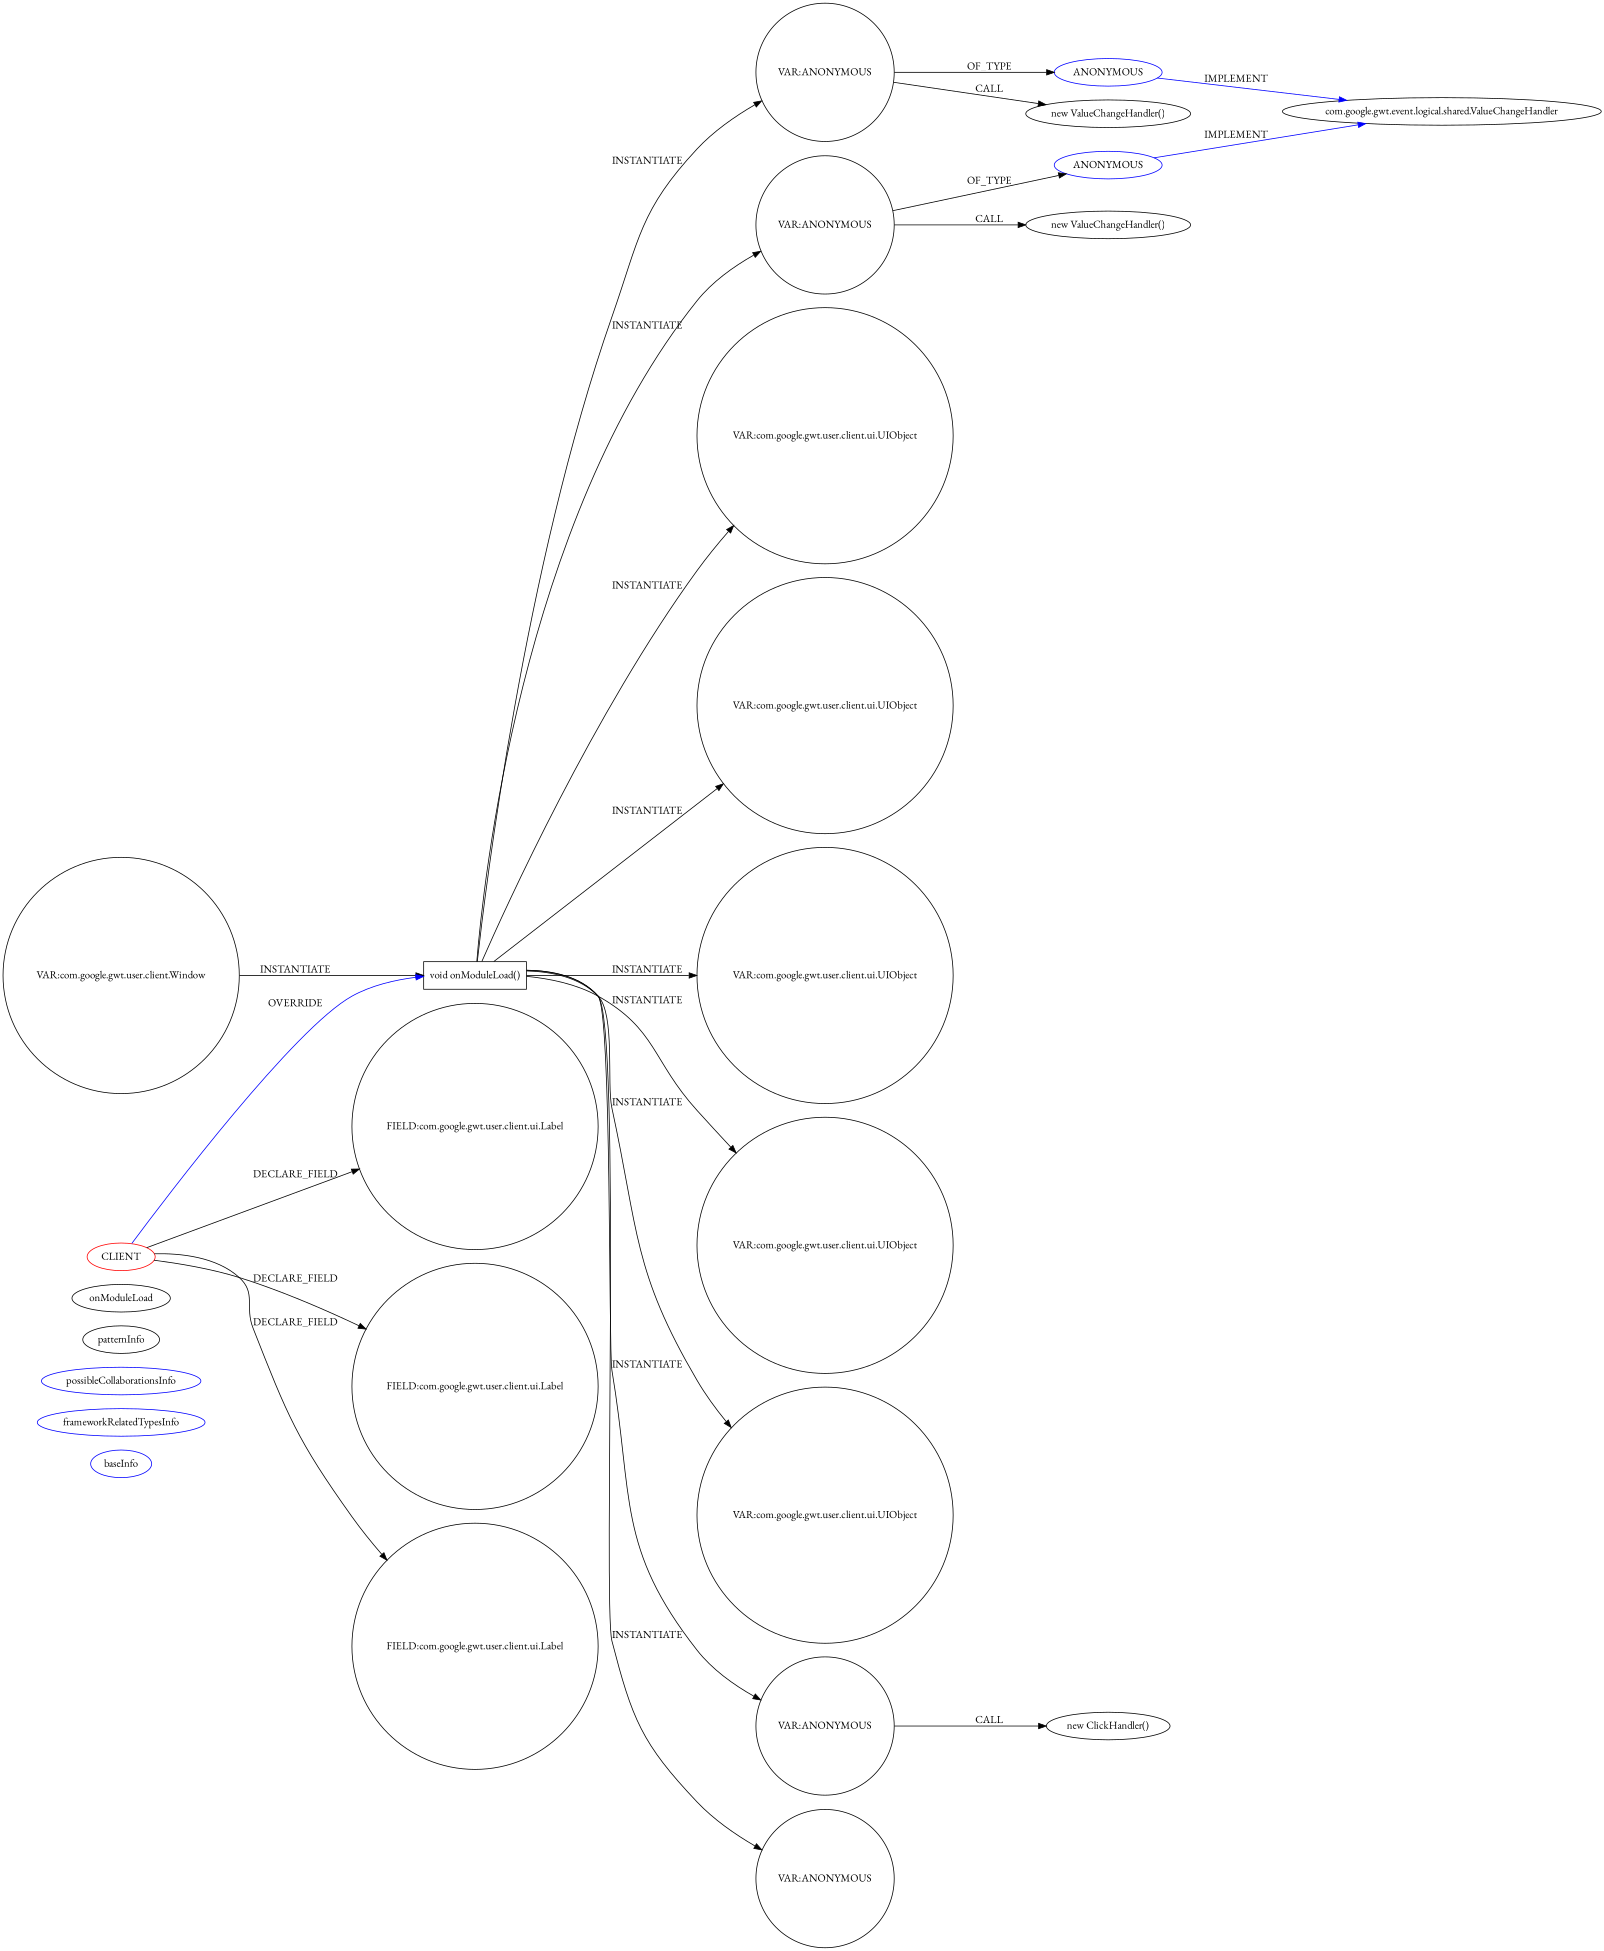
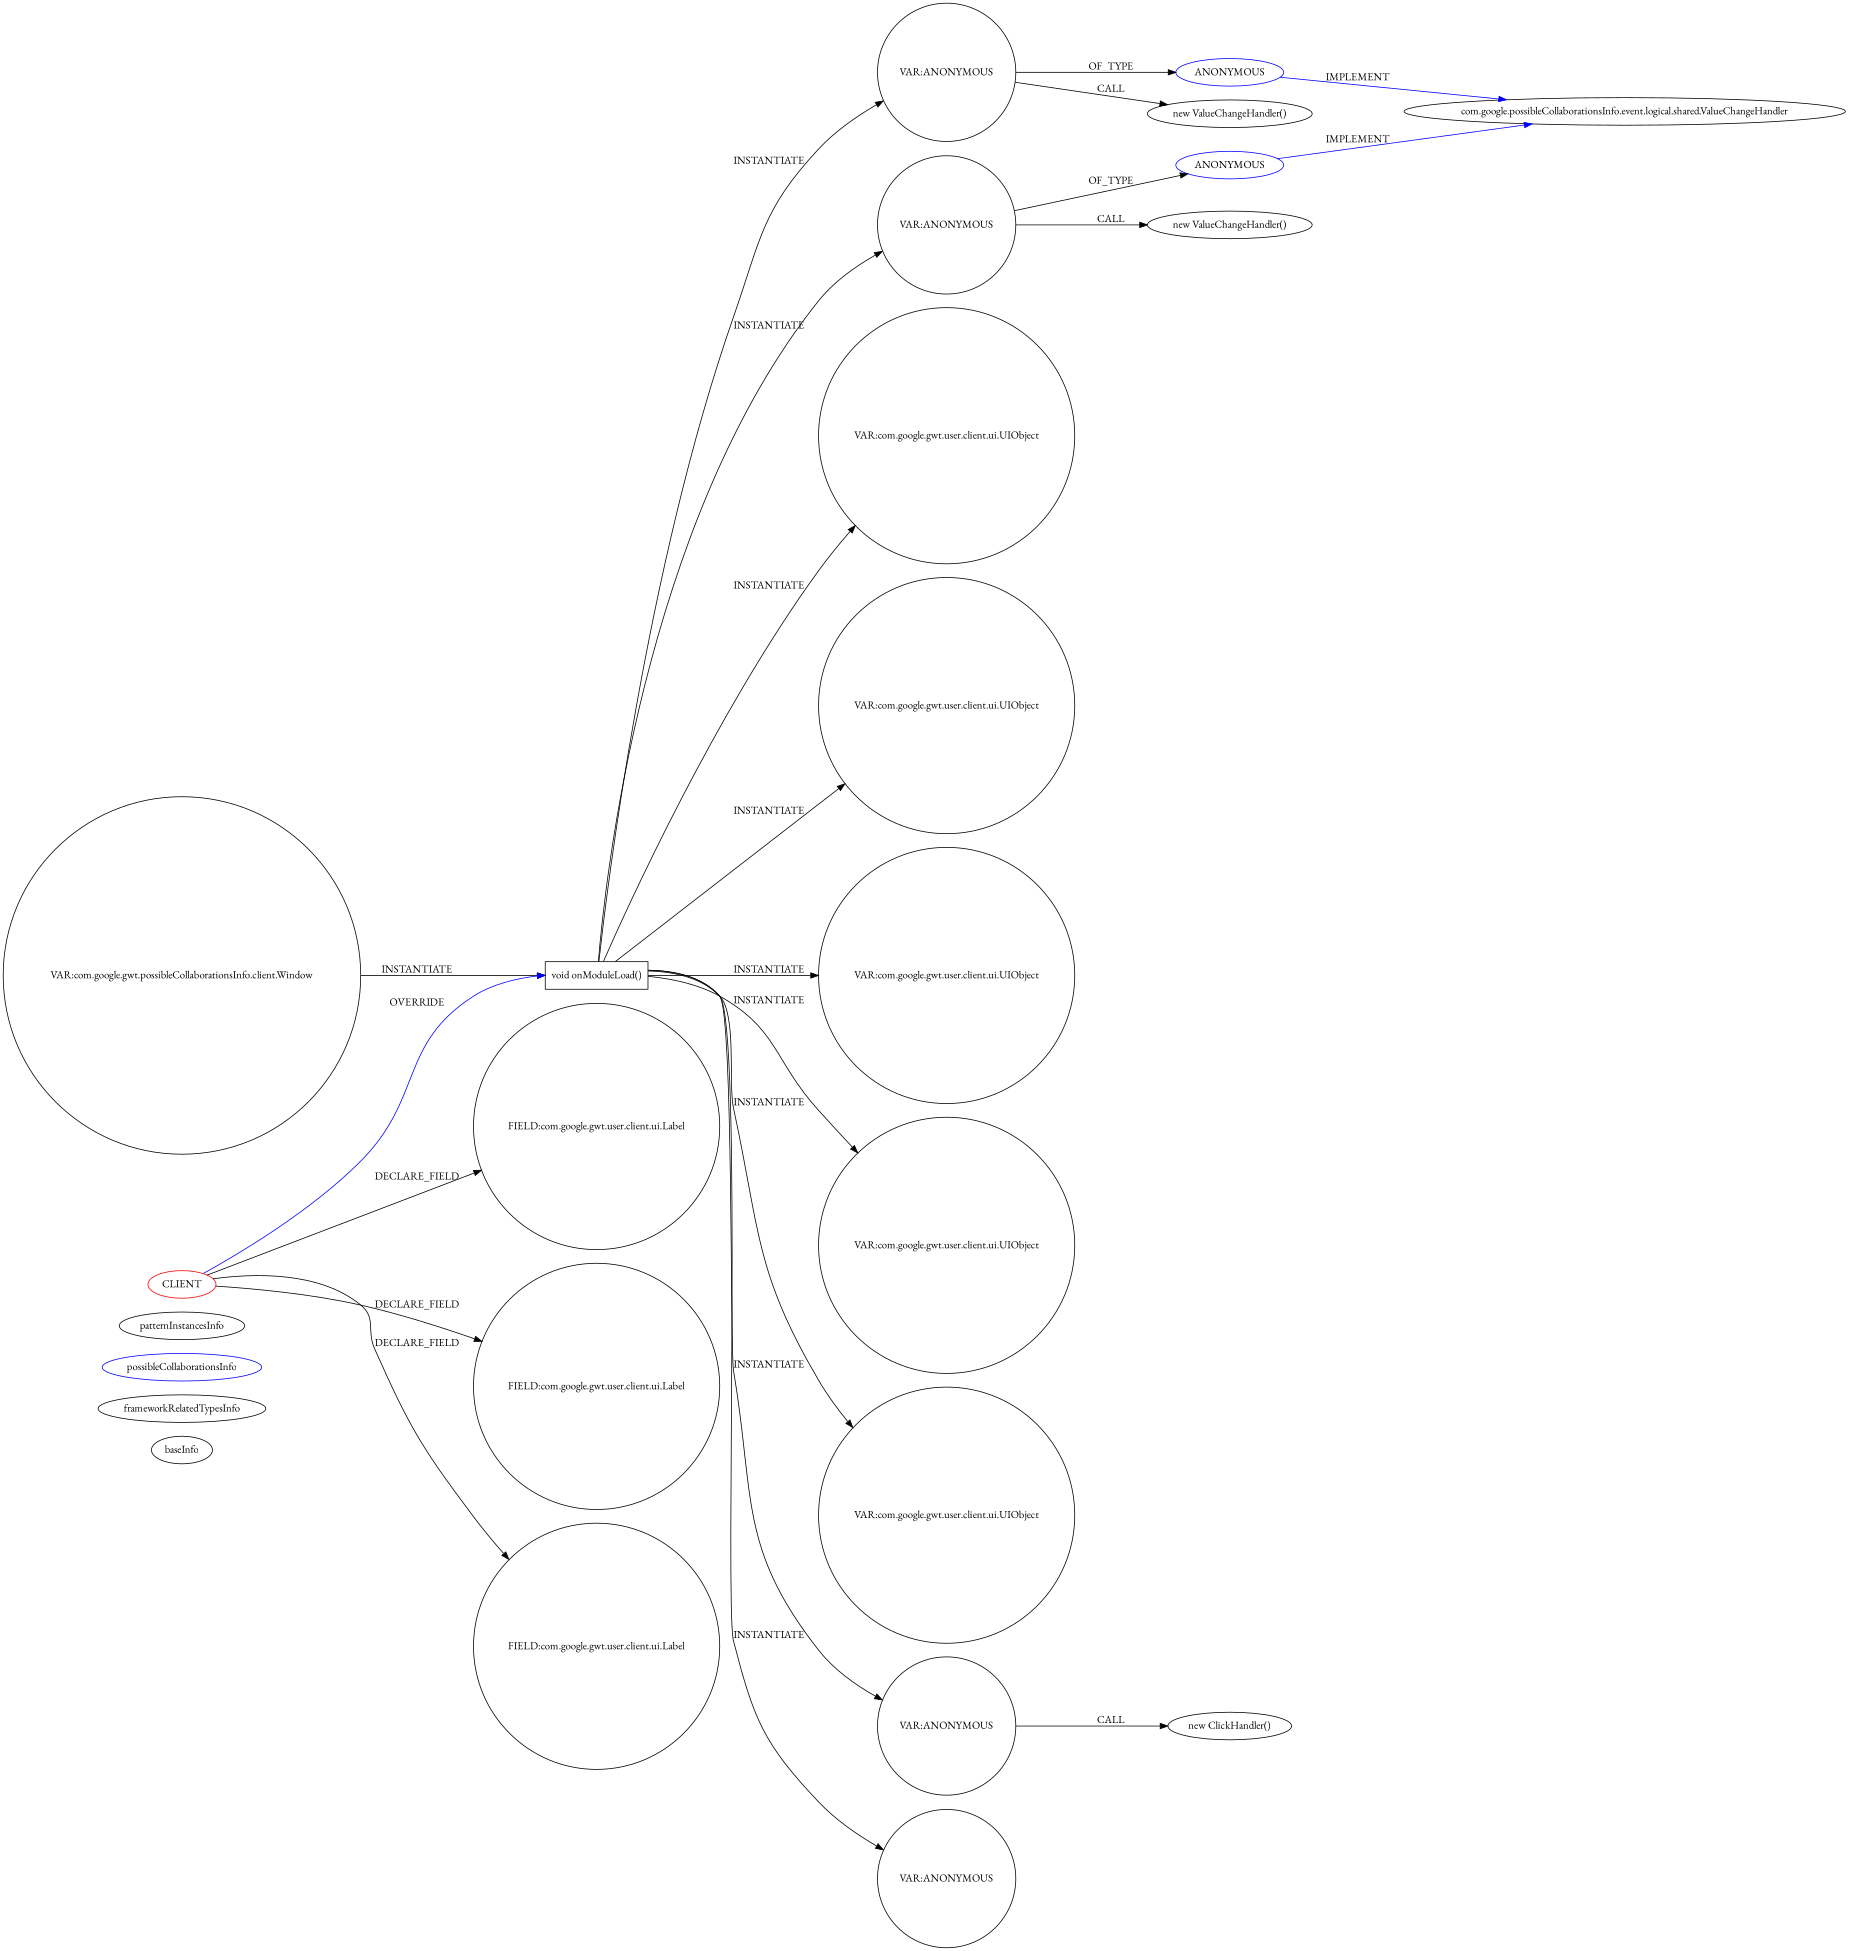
node "com.google.gwt.event.logical.shared.ValueChangeHandler": label "com.google.gwt.event.logical.shared.ValueChangeHandler" -> "com.google.possibleCollaborationsInfo.event.logical.shared.ValueChangeHandler"
node "VAR:com.google.gwt.user.client.Window": label "VAR:com.google.gwt.user.client.Window" -> "VAR:com.google.gwt.possibleCollaborationsInfo.client.Window"
node "onModuleLoad": label "onModuleLoad" -> "patternInstancesInfo"
node "patternInfo": removed
node "frameworkRelatedTypesInfo": color blue -> black
node "baseInfo": color blue -> black
